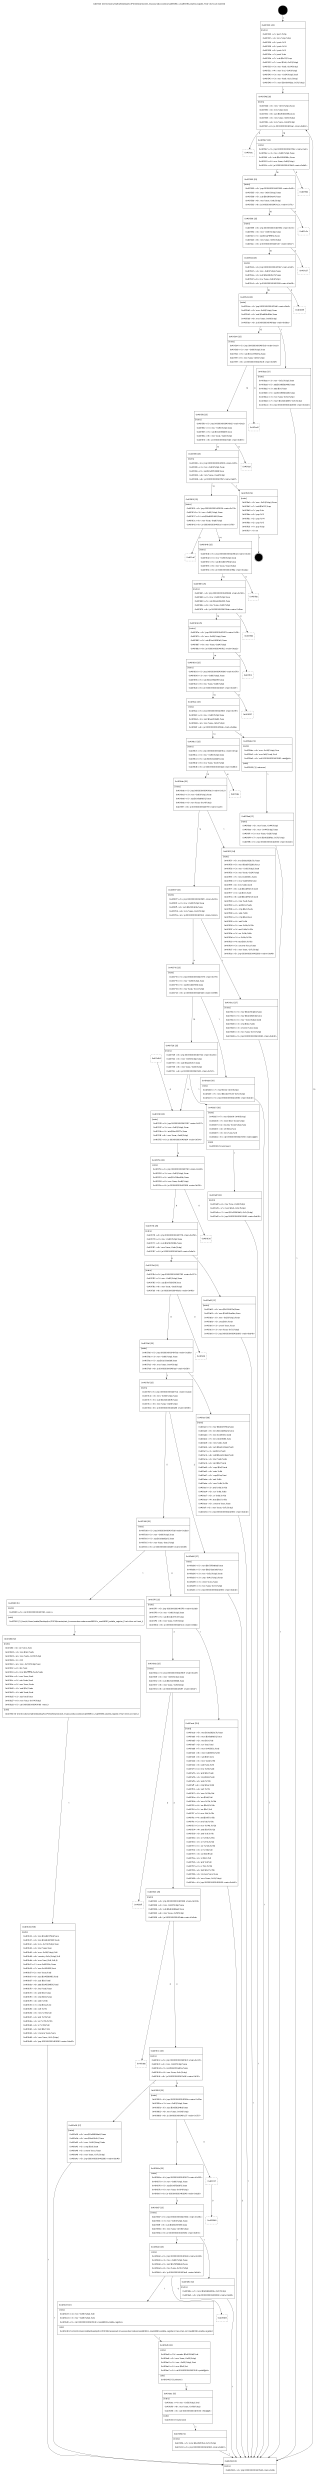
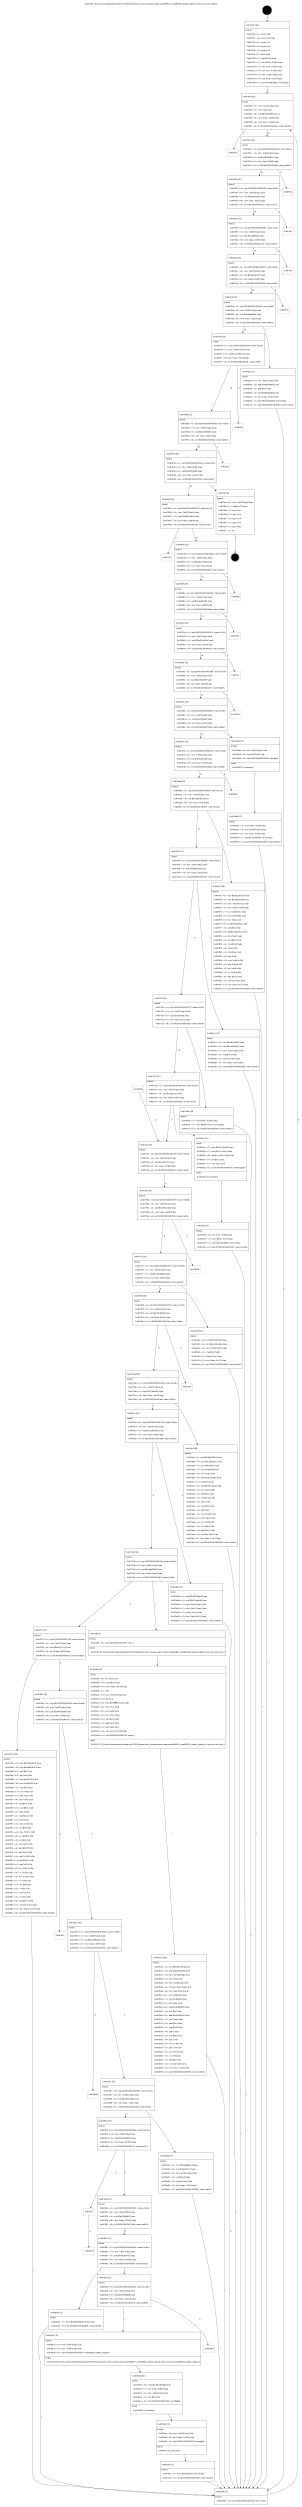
edge "0x401f51 [94]" -> "0x402060 [5]": added, label "1"
